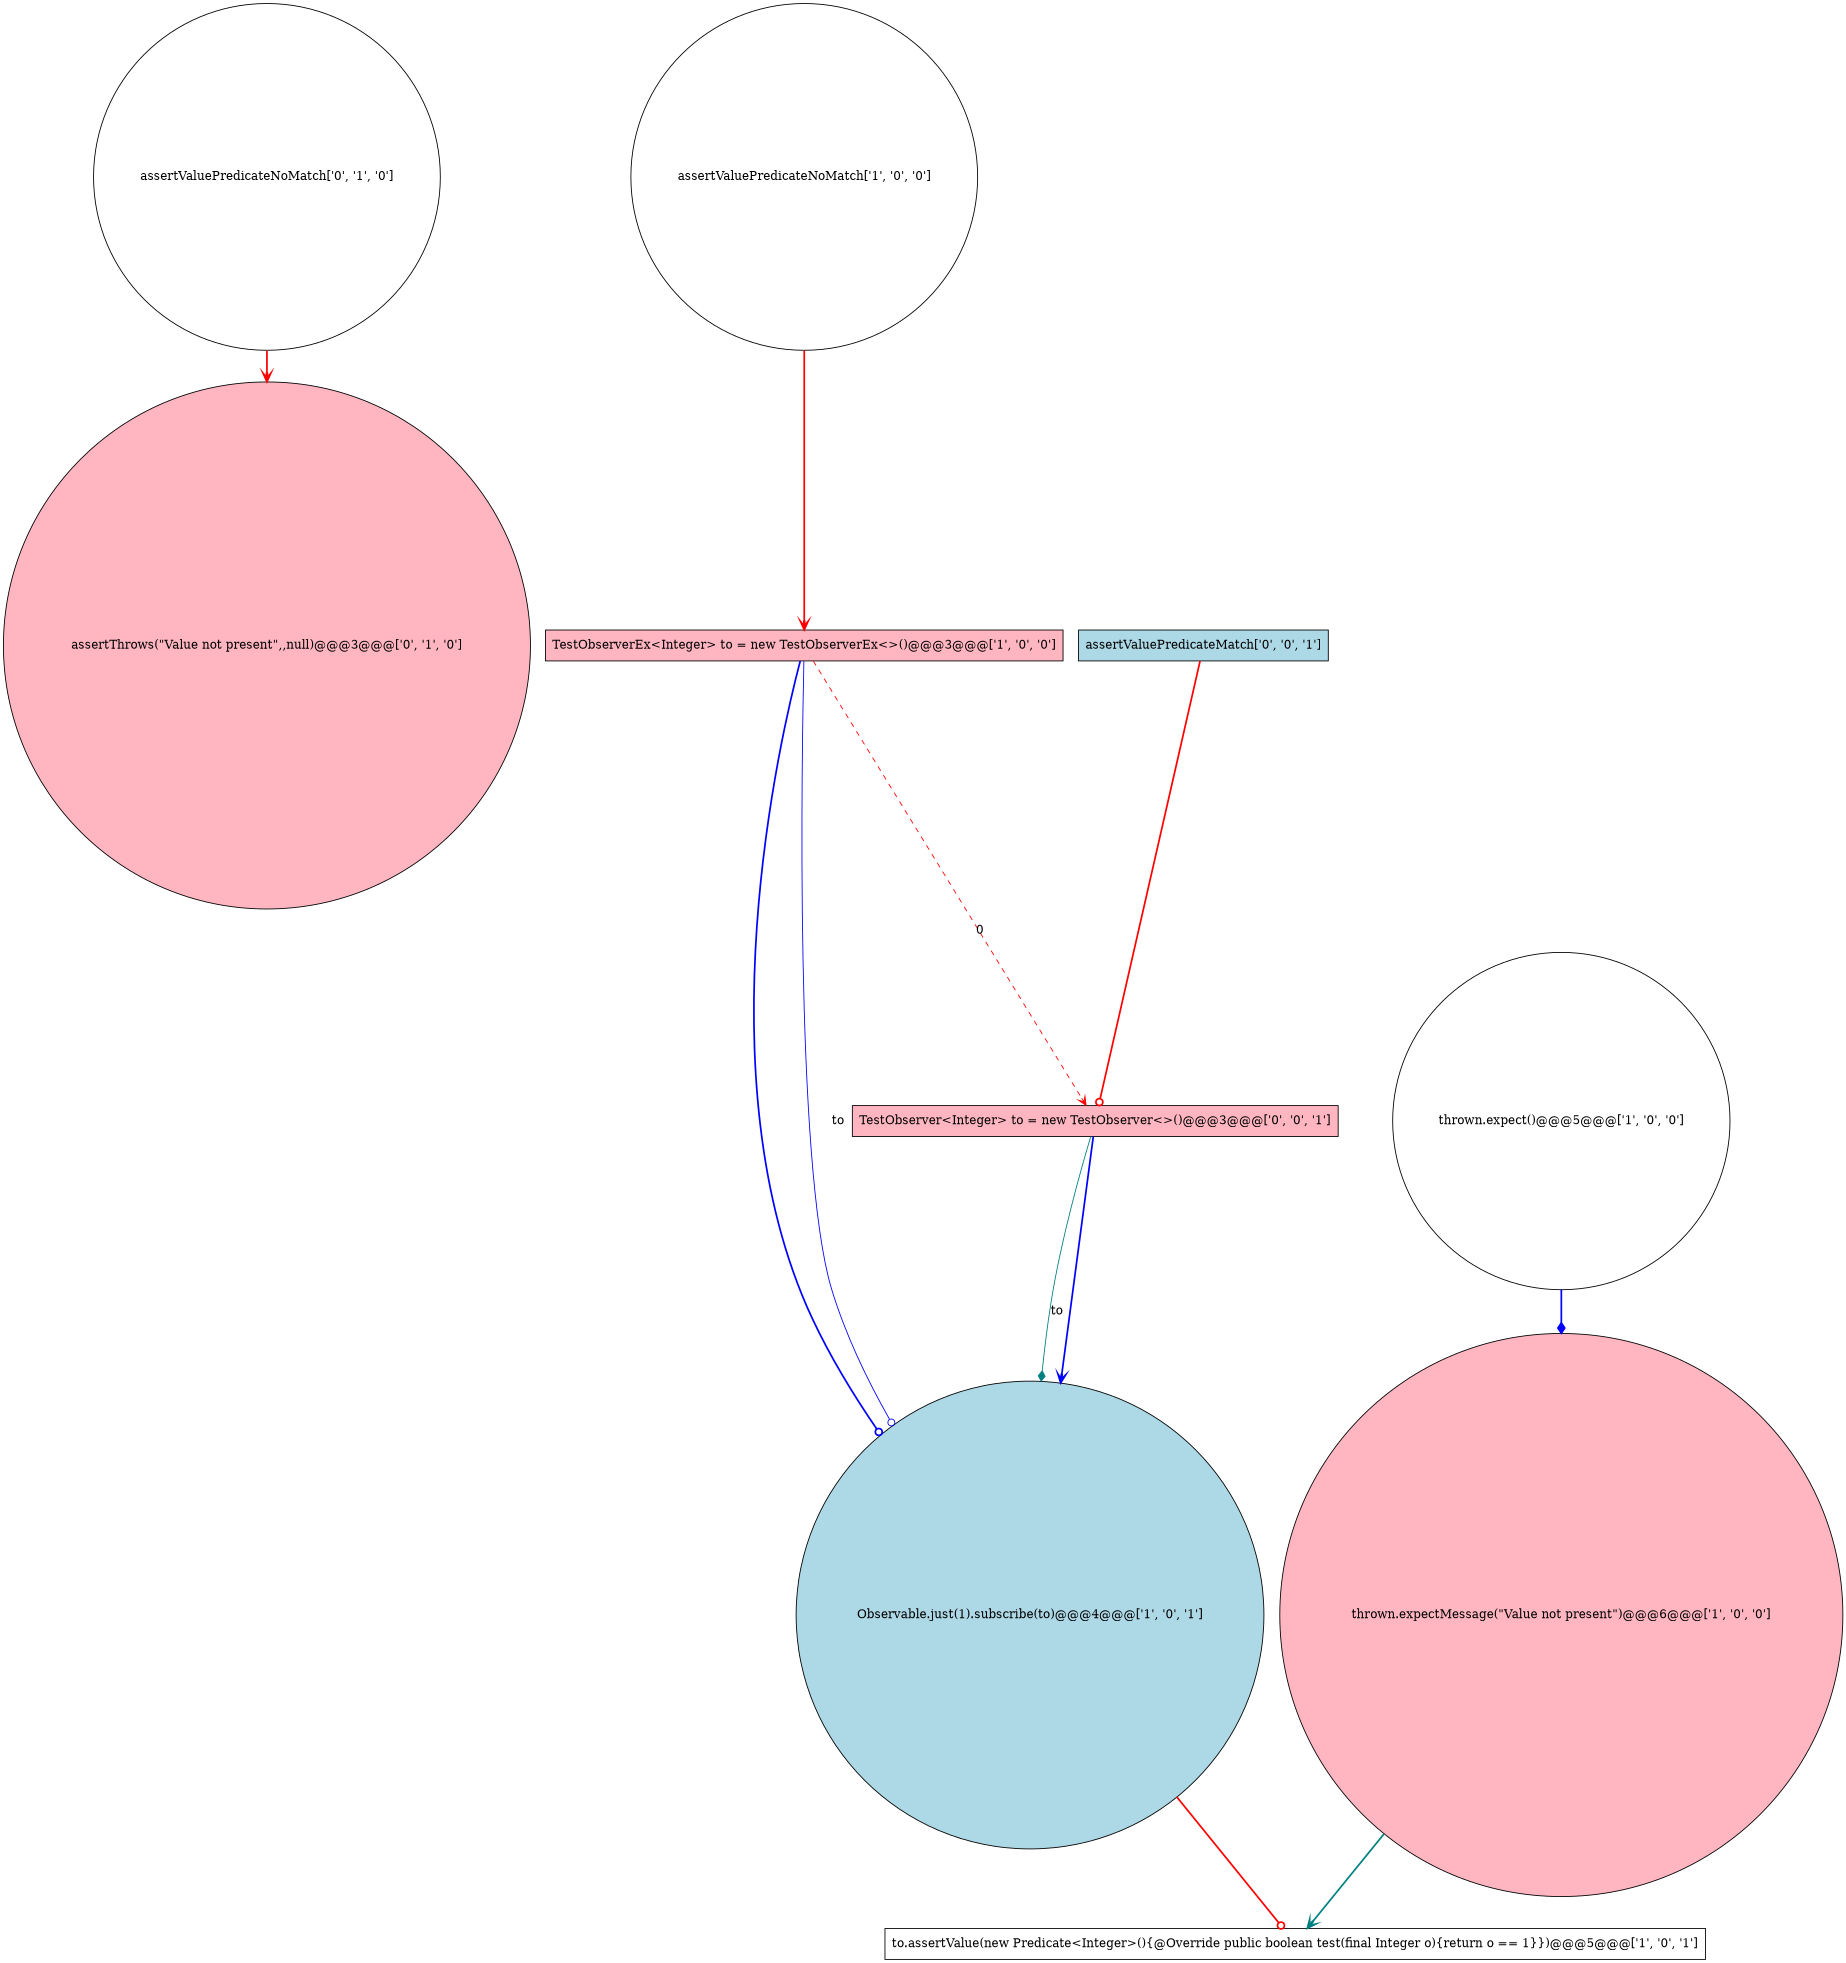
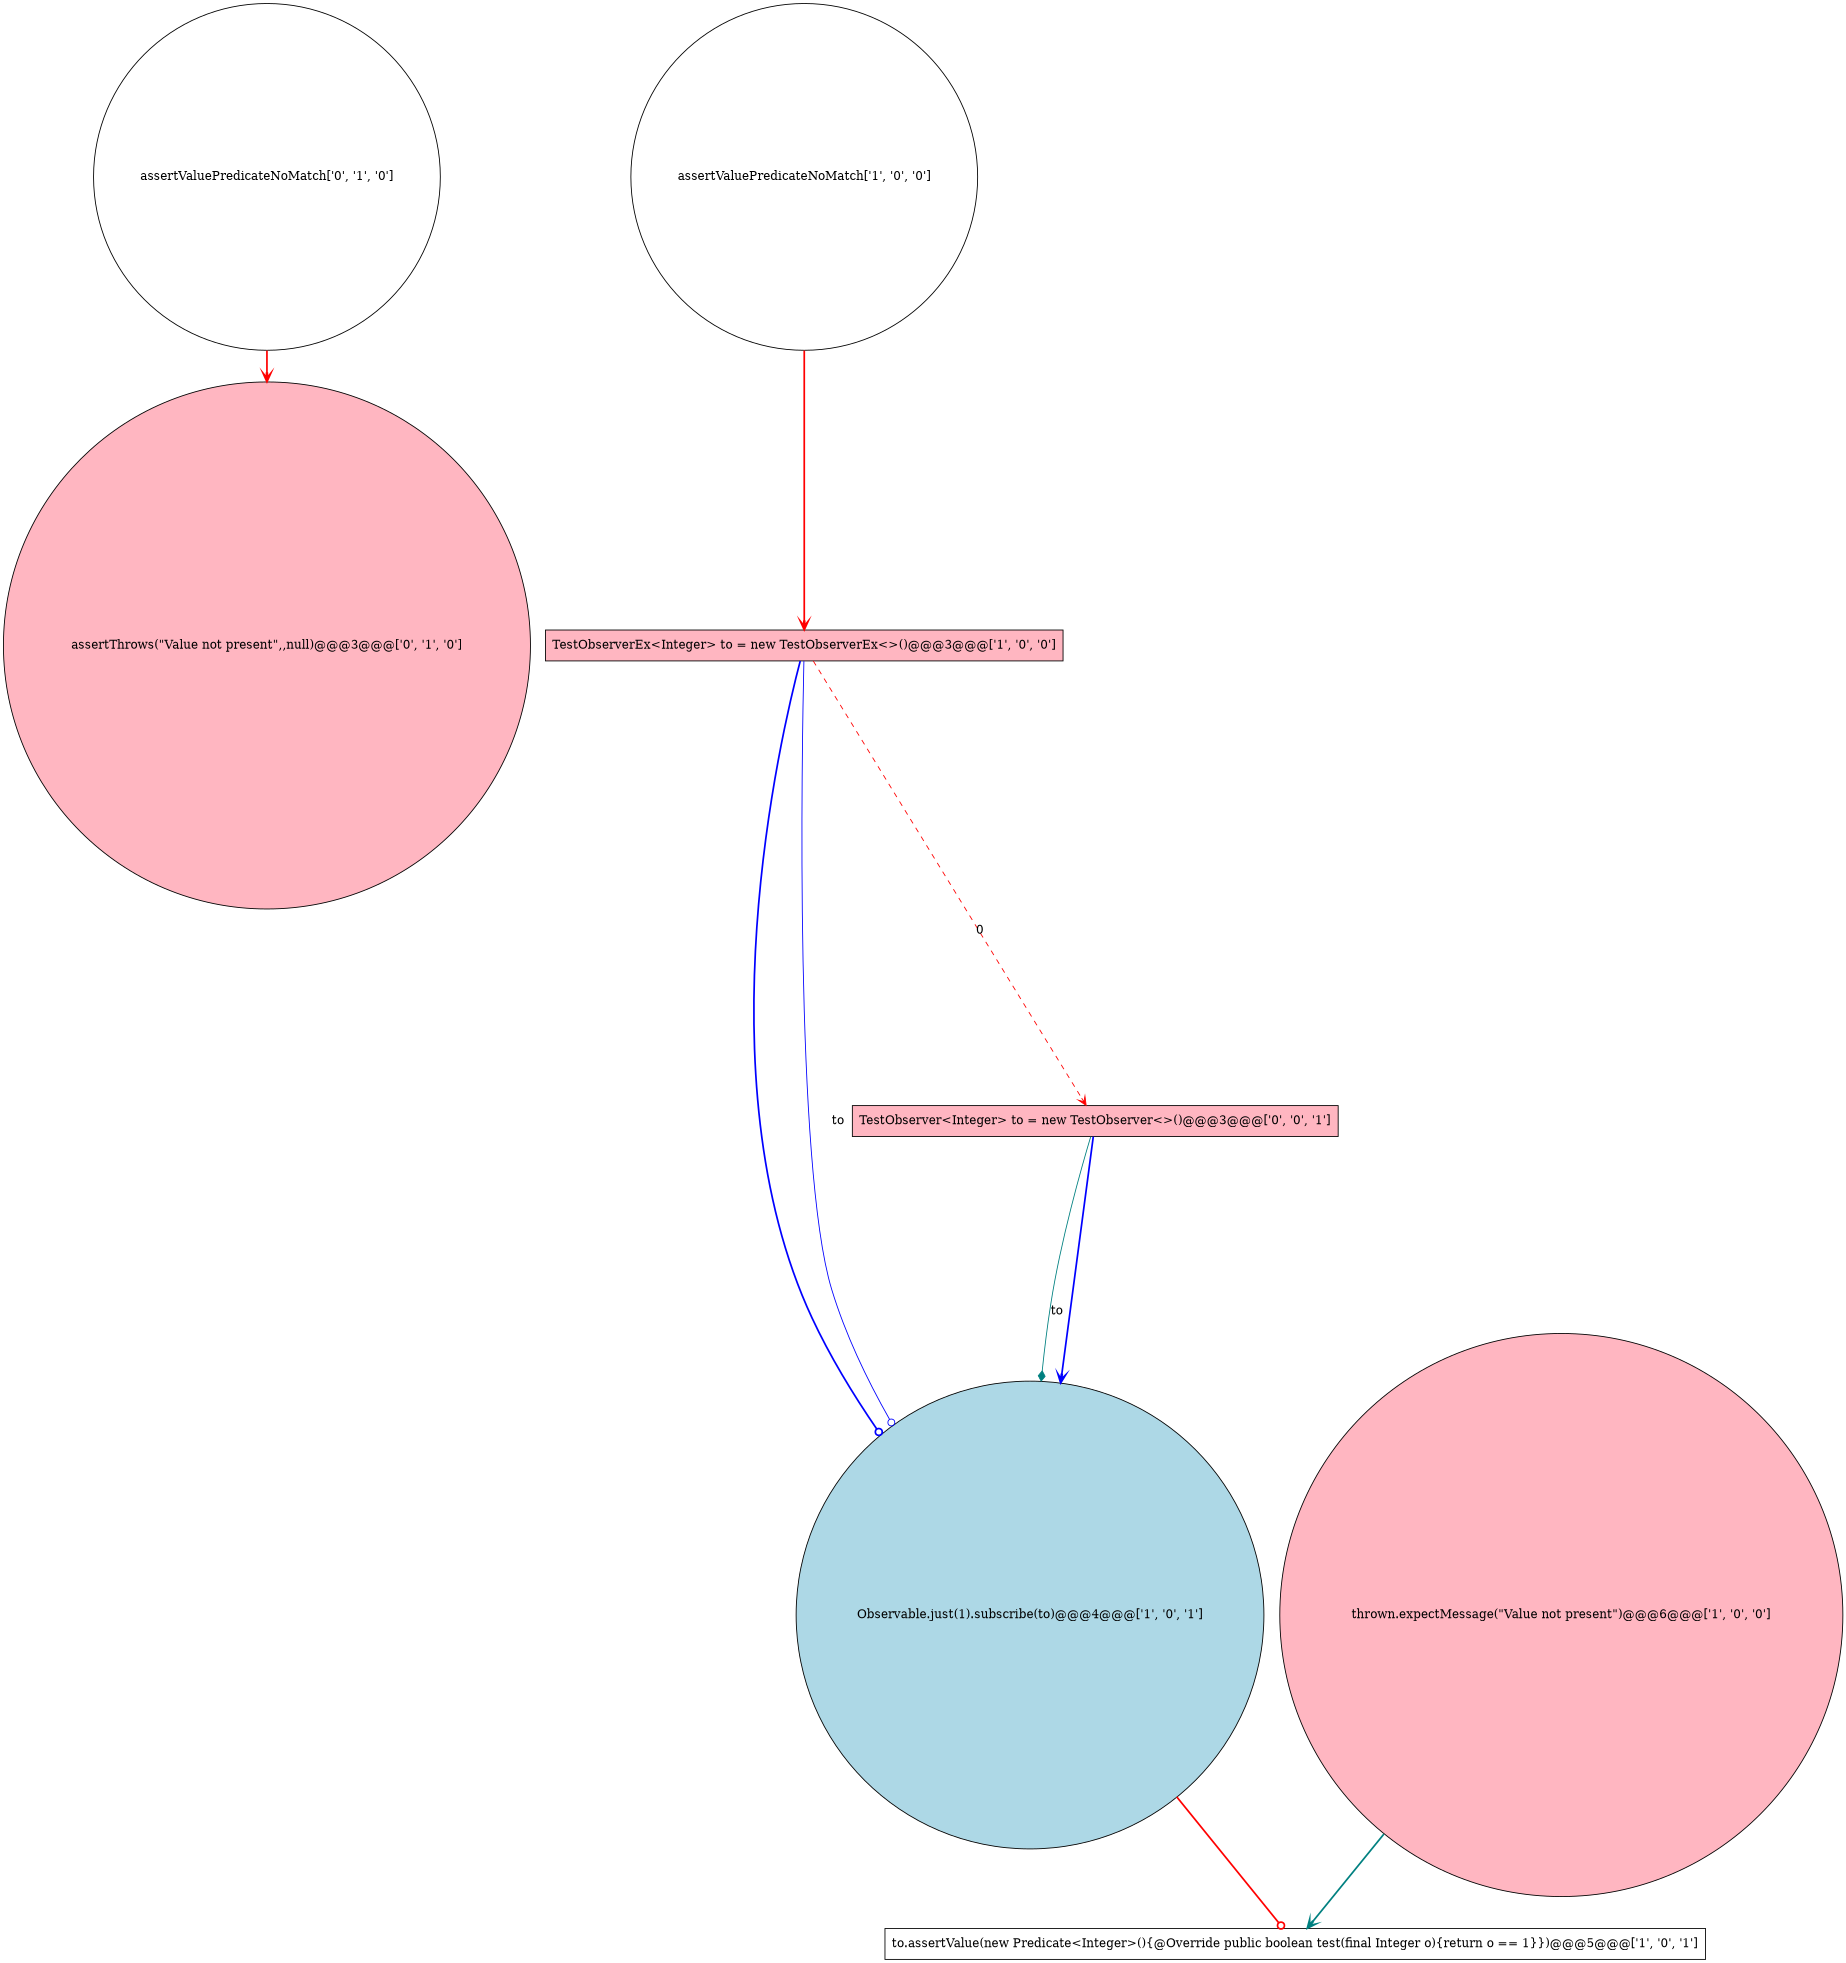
node "assertValuePredicateMatch['0', '0', '1']": removed
node "thrown.expect()@@@5@@@['1', '0', '0']": removed
